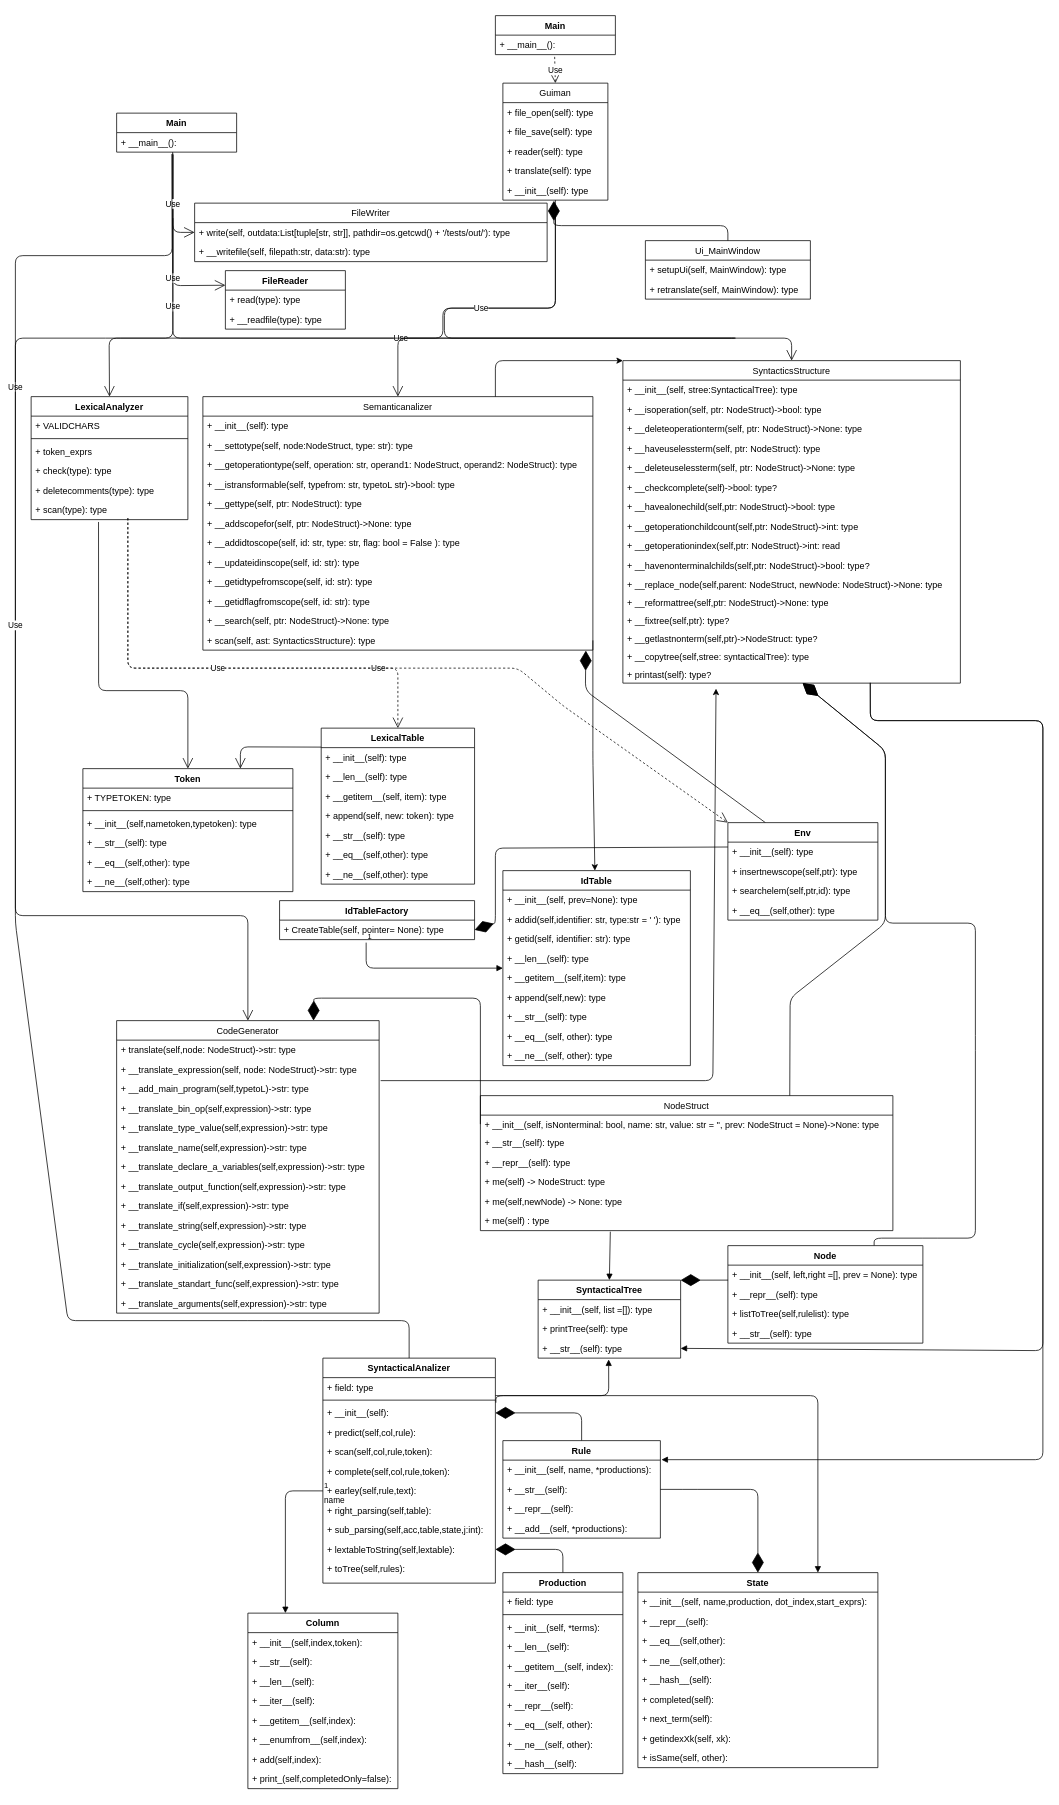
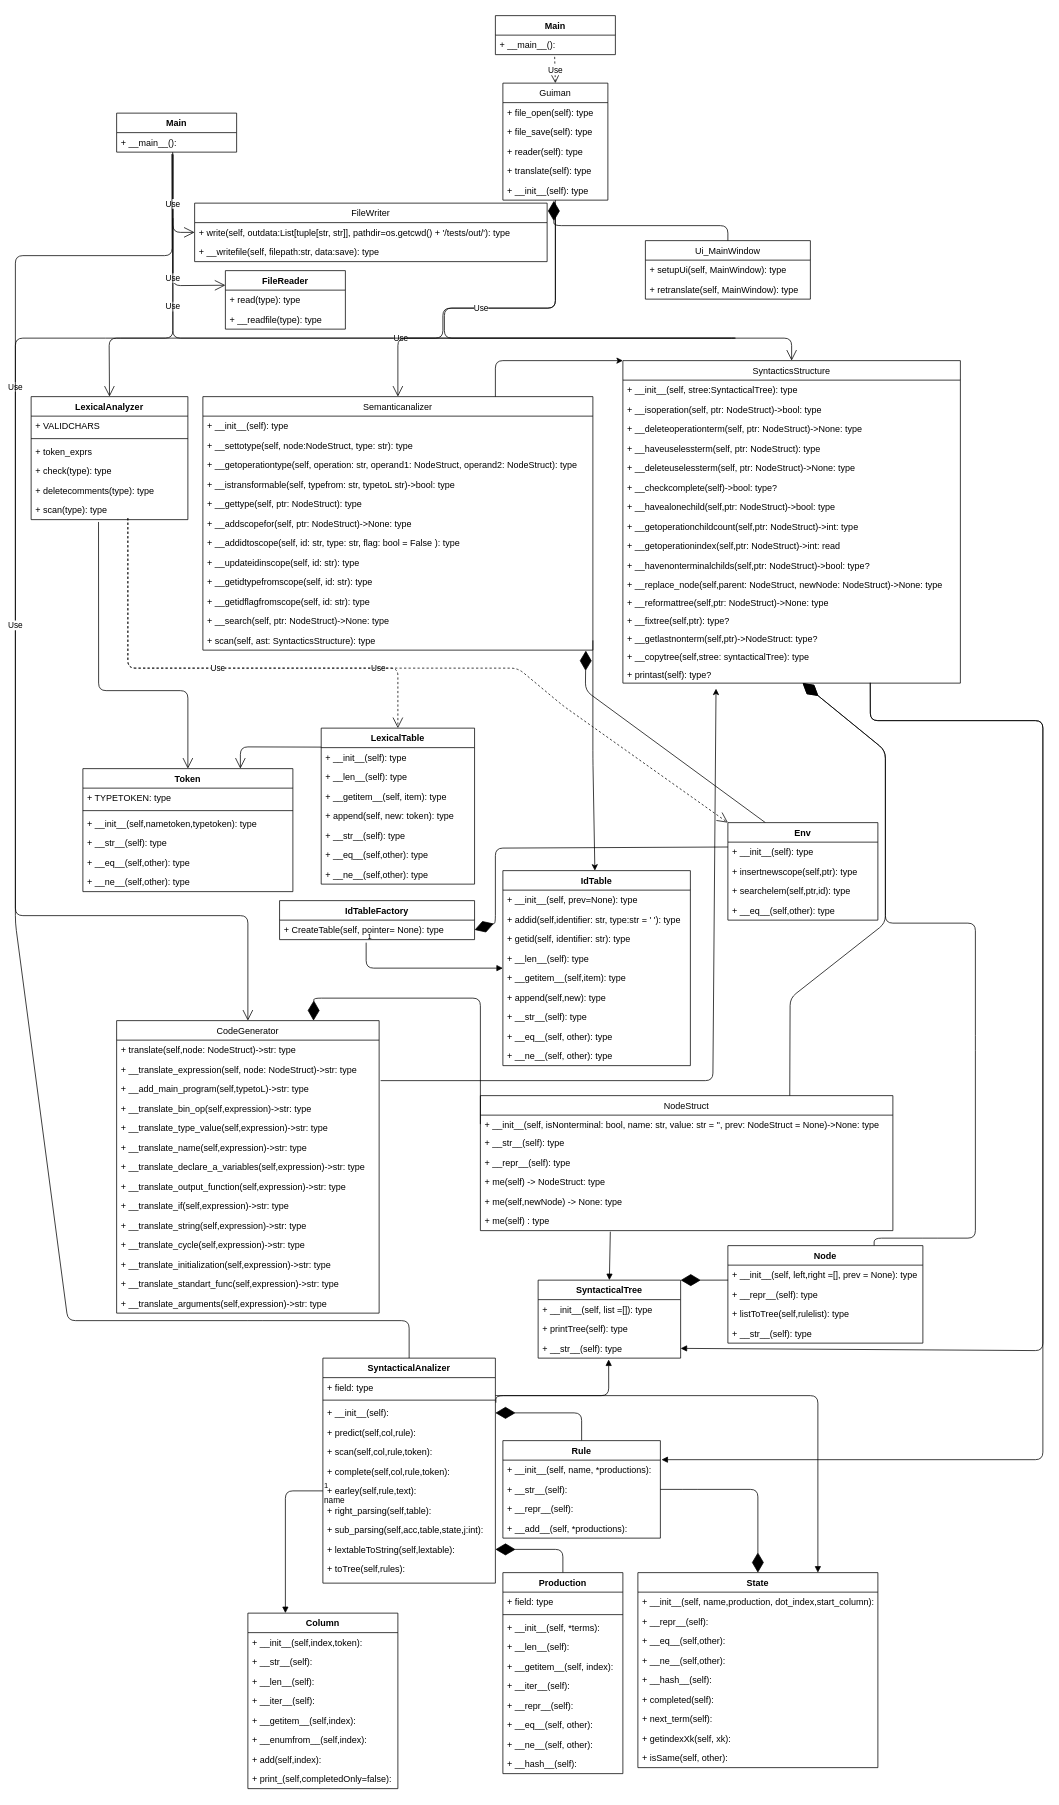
node "+ __writefile(self, filepath:str, data:str): type": label "+ __writefile(self, filepath:str, data:str): type" -> "+ __writefile(self, filepath:str, data:save): type"
node "+ __init__(self, name,production, dot_index,start_exprs):": label "+ __init__(self, name,production, dot_index,start_exprs):" -> "+ __init__(self, name,production, dot_index,start_column):"
